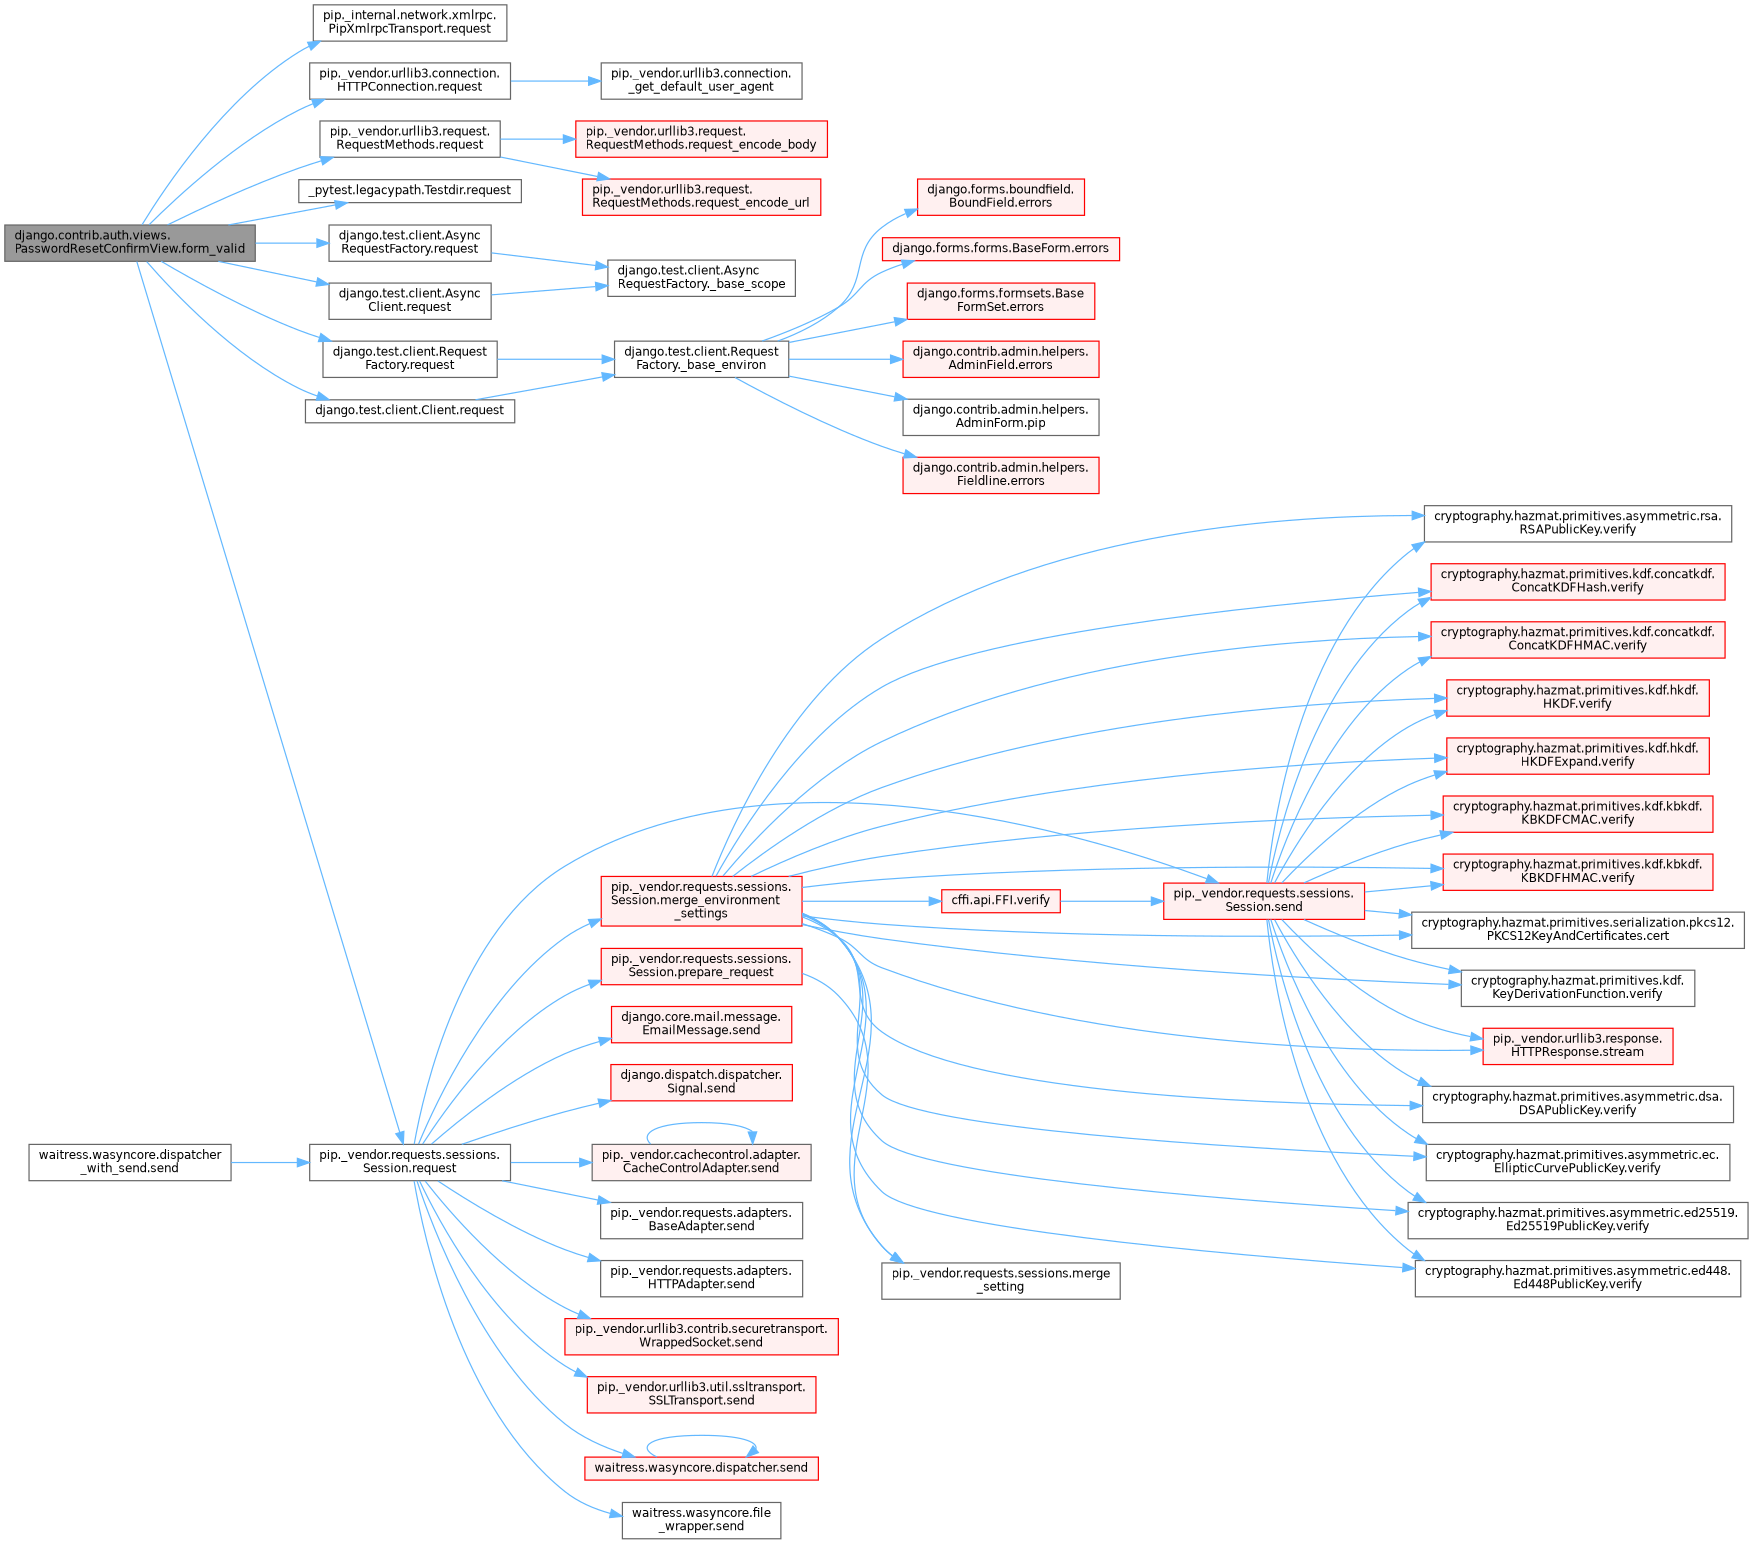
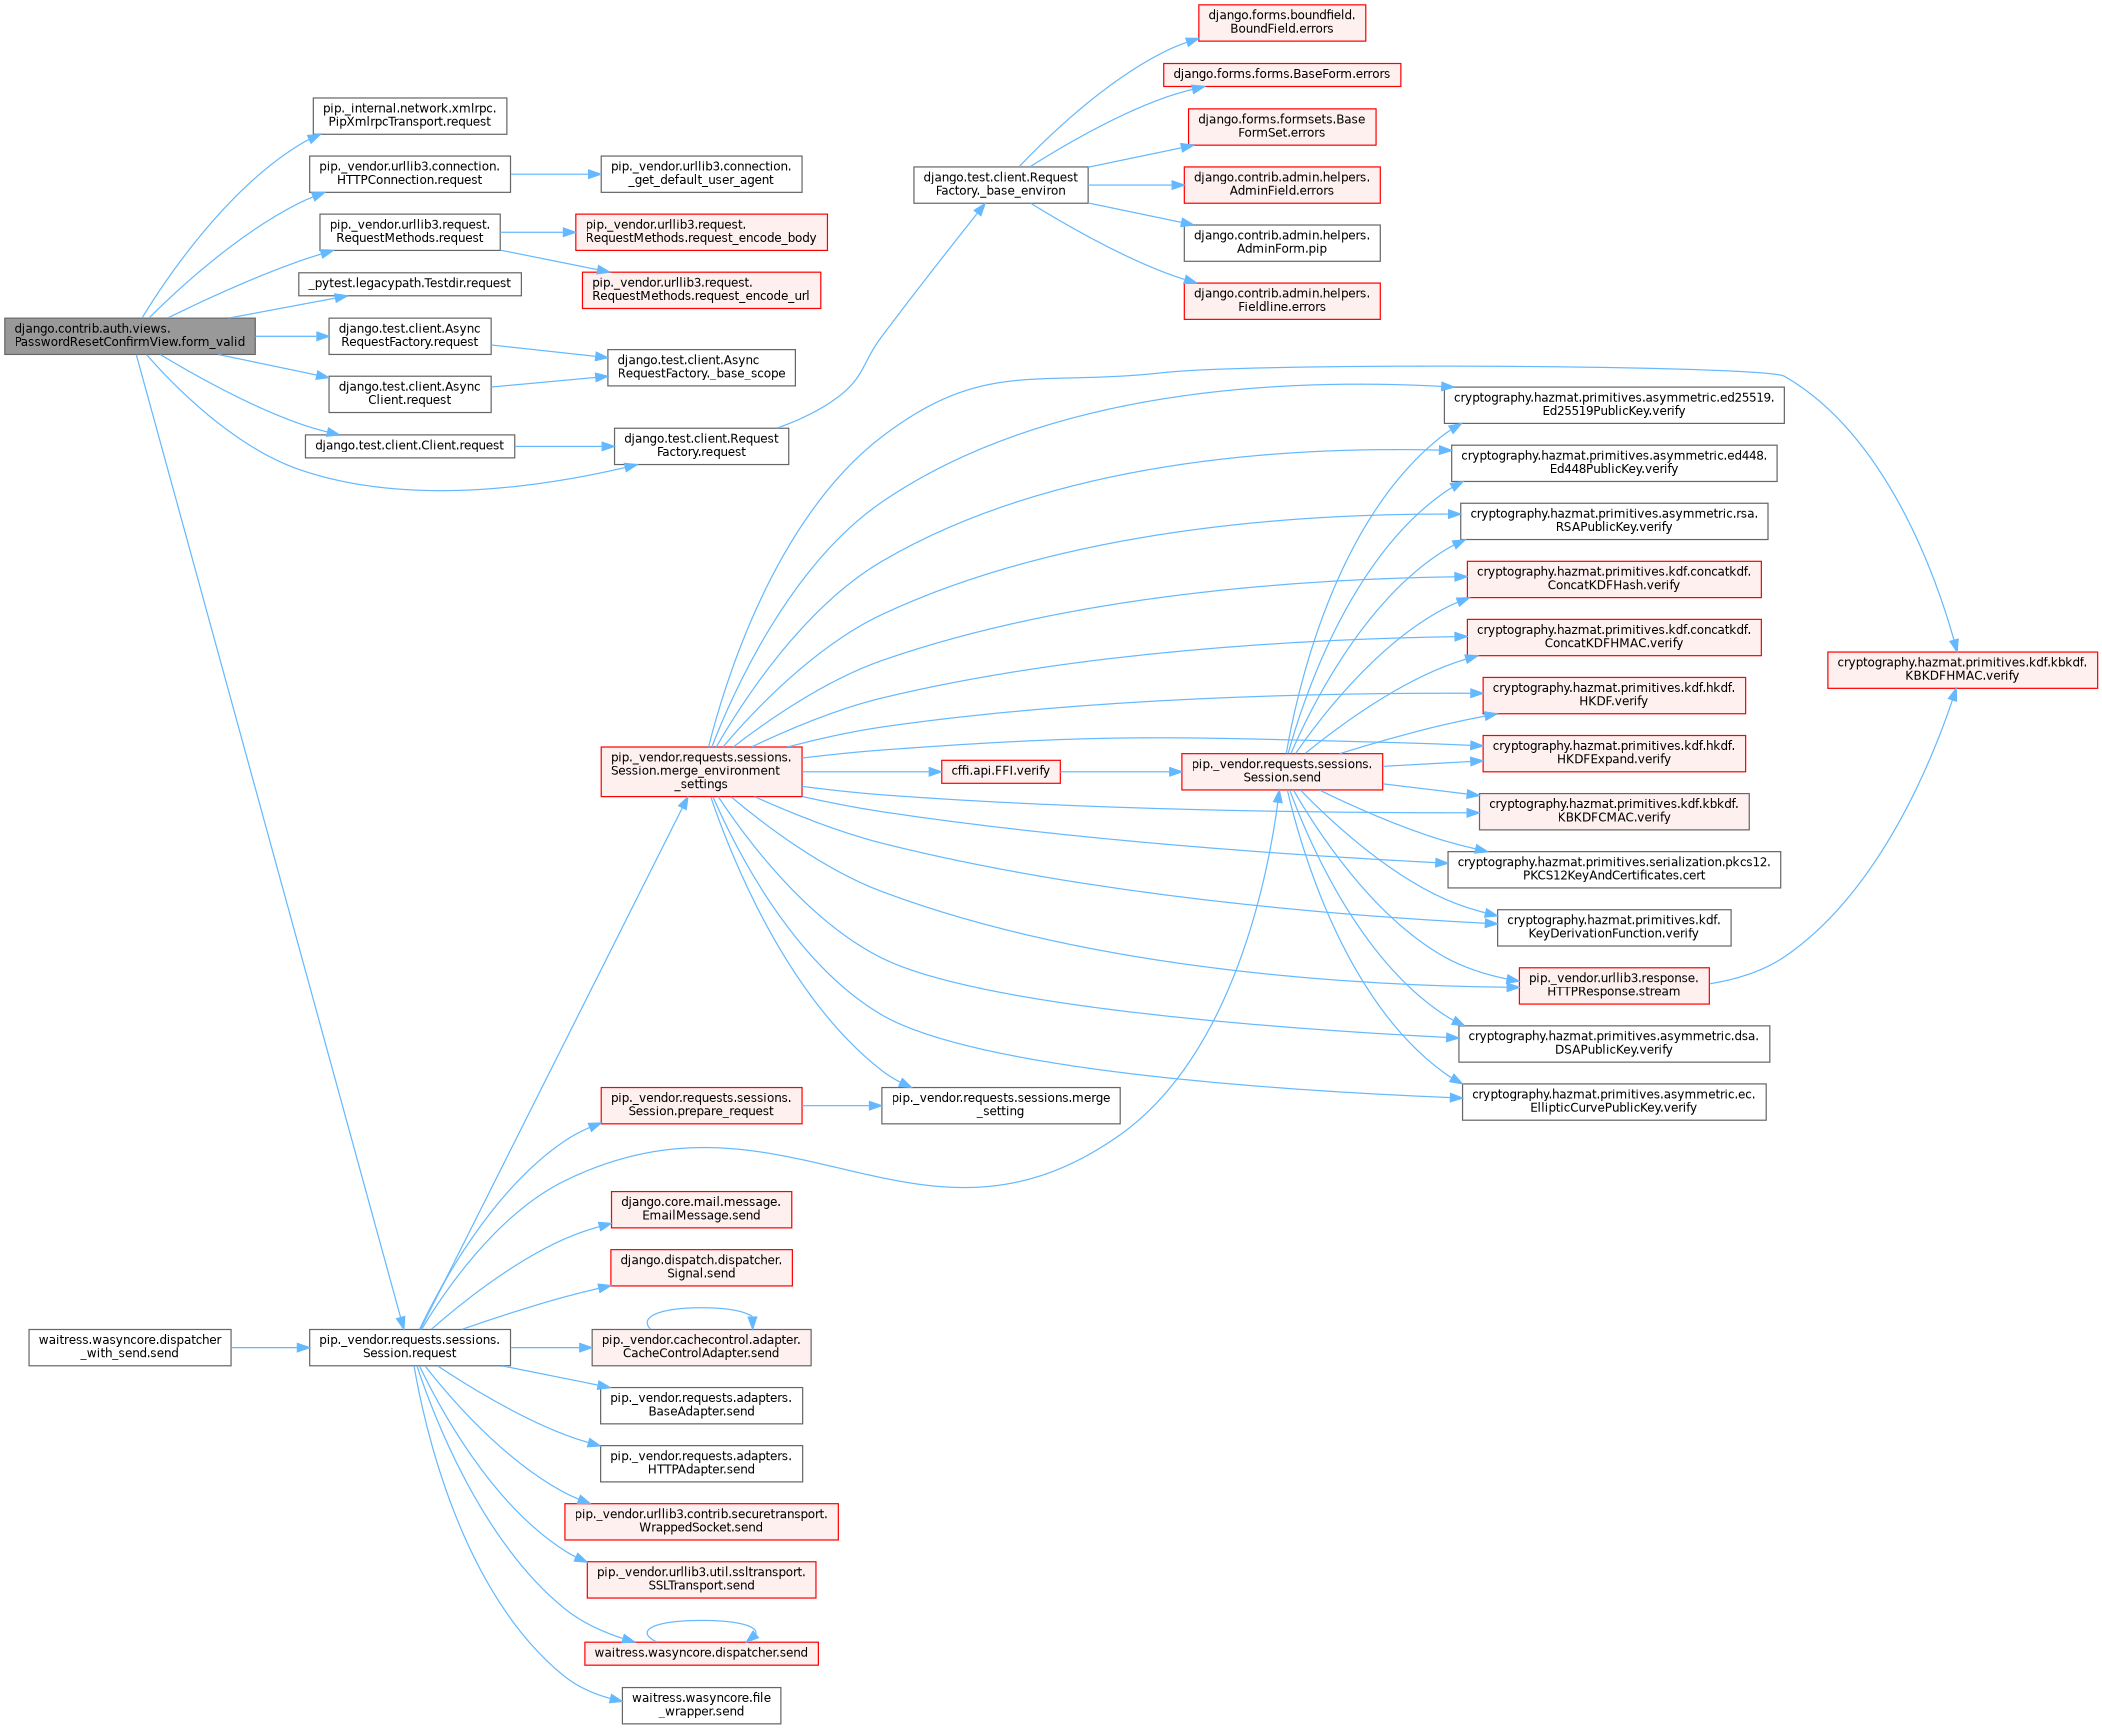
edge "django.test.client.Client.request" -> "django.test.client.Request Factory._base_environ": now "django.test.client.Client.request" -> "django.test.client.Request Factory.request"
node "cryptography.hazmat.primitives.kdf.kbkdf. KBKDFCMAC.verify": color red -> grey40
edge "pip._vendor.requests.sessions. Session.send" -> "cryptography.hazmat.primitives.kdf.kbkdf. KBKDFHMAC.verify": now "pip._vendor.urllib3.response. HTTPResponse.stream" -> "cryptography.hazmat.primitives.kdf.kbkdf. KBKDFHMAC.verify"
